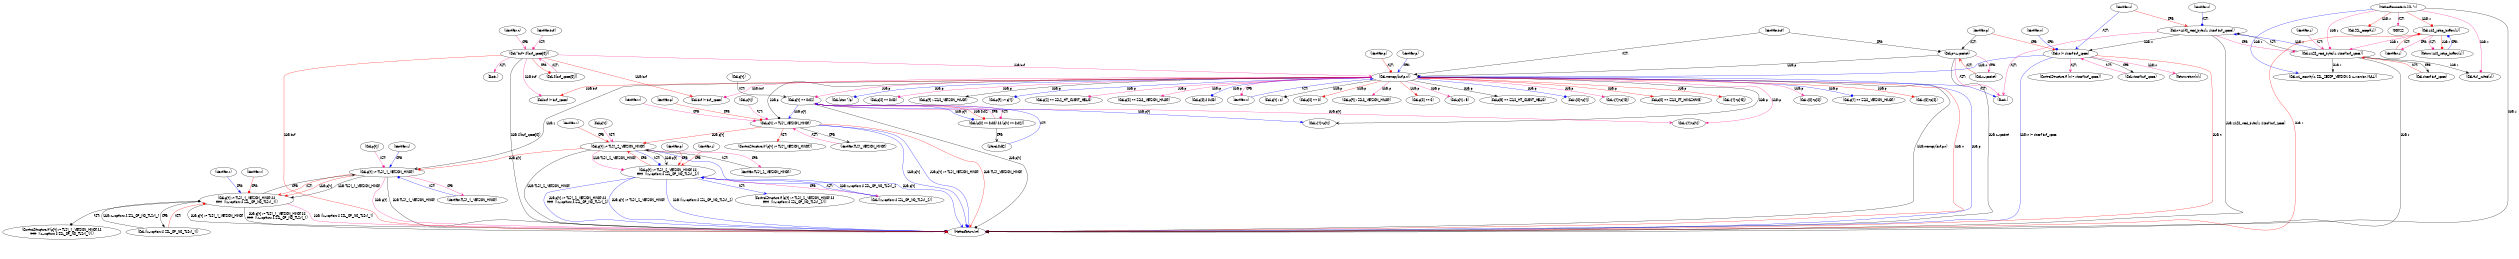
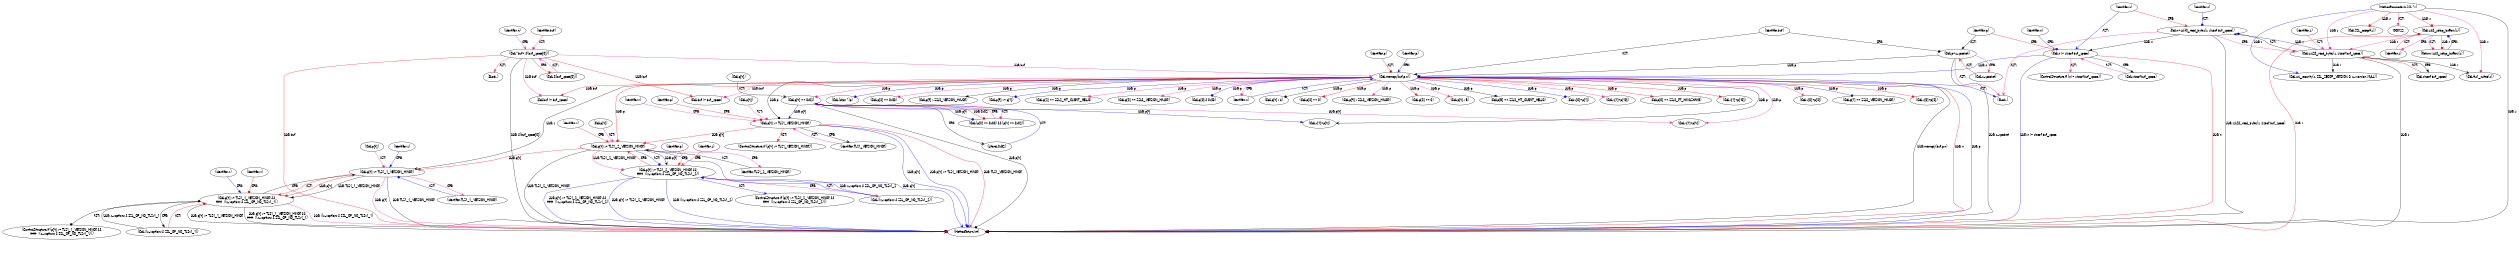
edge "(Call,ssl23_read_bytes(s, sizeof buf_space))" -> "(Call,tls1_suiteb(s))": arrowhead normal -> vee
node "(Return,return(n);)": removed
edge "(Call,memcpy(buf,p,n))" -> "(Call,p[4] >= TLS1_2_VERSION_MINOR)": added, label "DDG: p"
edge "(Call,(p[3] == 0x00) && (p[4] == 0x02))" -> "(Literal,0x52)": now "(Call,p[4] == 0x02)" -> "(Literal,0x52)"
